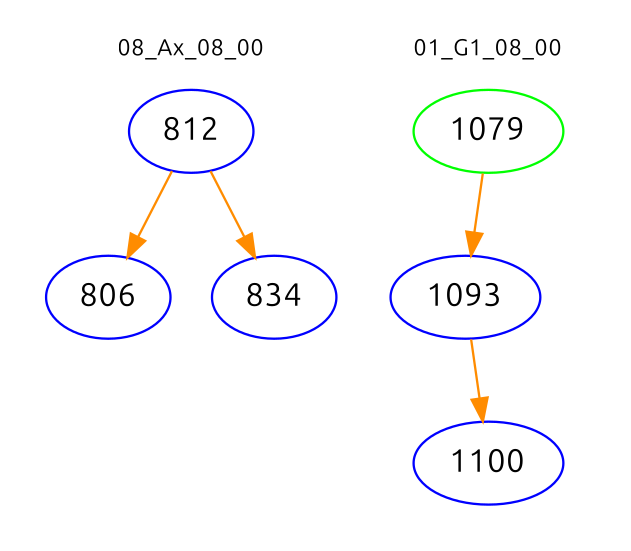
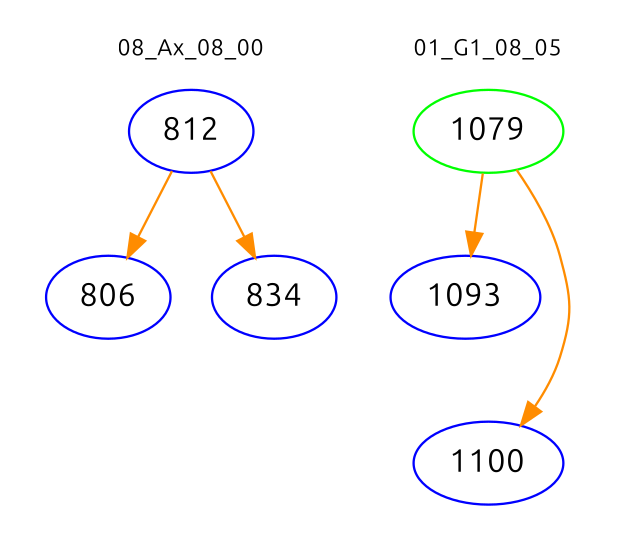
cluster "01_G1_08_00": label "01_G1_08_00" -> "01_G1_08_05"
edge "1093" -> "1100": now "1079" -> "1100"
